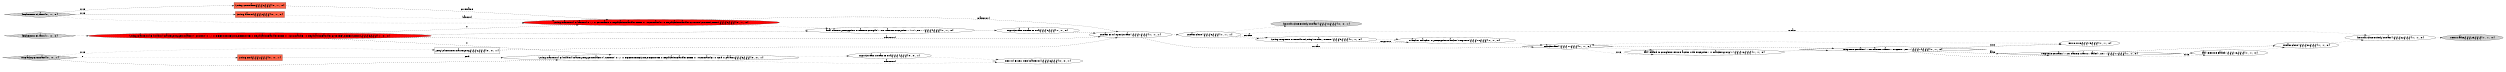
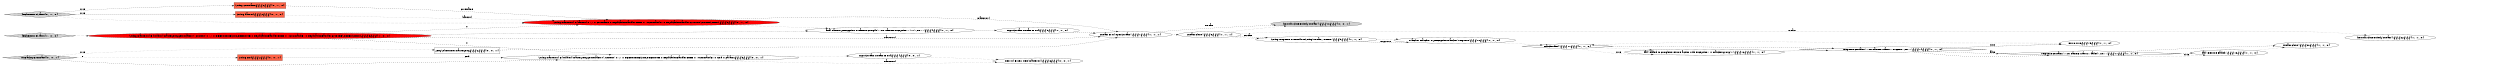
node "return false@@@25@@@['1', '1', '0']": removed
edge "stream.close()@@@20@@@['1', '1', '0']" -> "{IOUtils.closeQuietly(stream)}@@@22@@@['1', '1', '0']": removed
edge "stream = url.openStream()@@@7@@@['1', '1', '1']" -> "matcher.find()@@@11@@@['1', '1', '0']": now "stream = url.openStream()@@@7@@@['1', '1', '1']" -> "{IOUtils.closeQuietly(stream)}@@@10@@@['0', '0', '1']"
